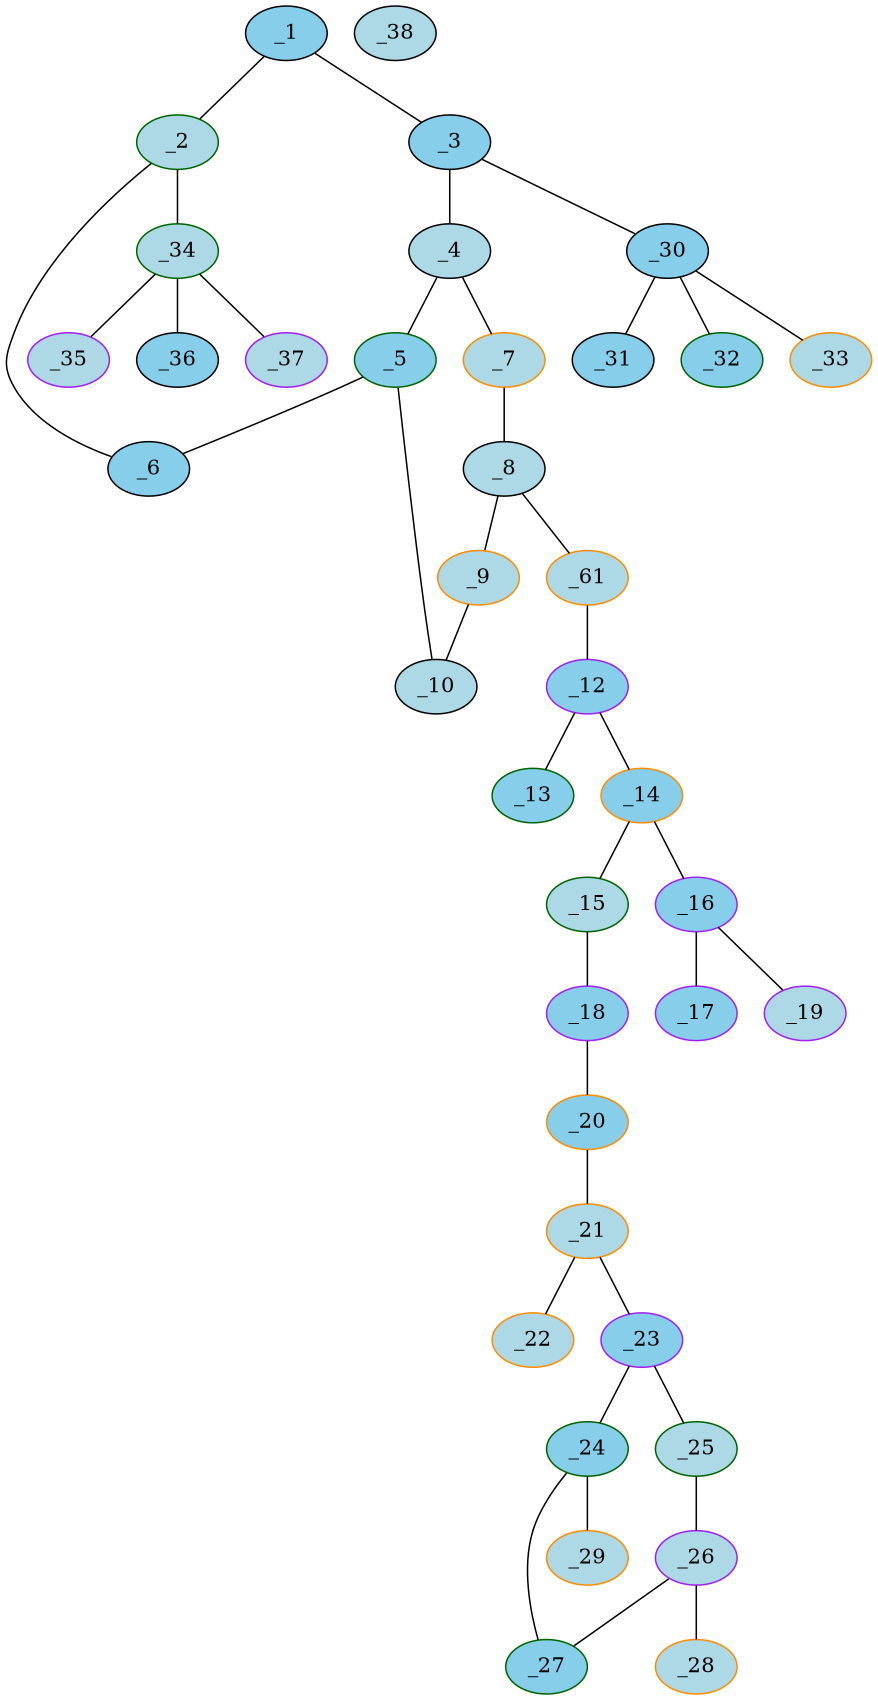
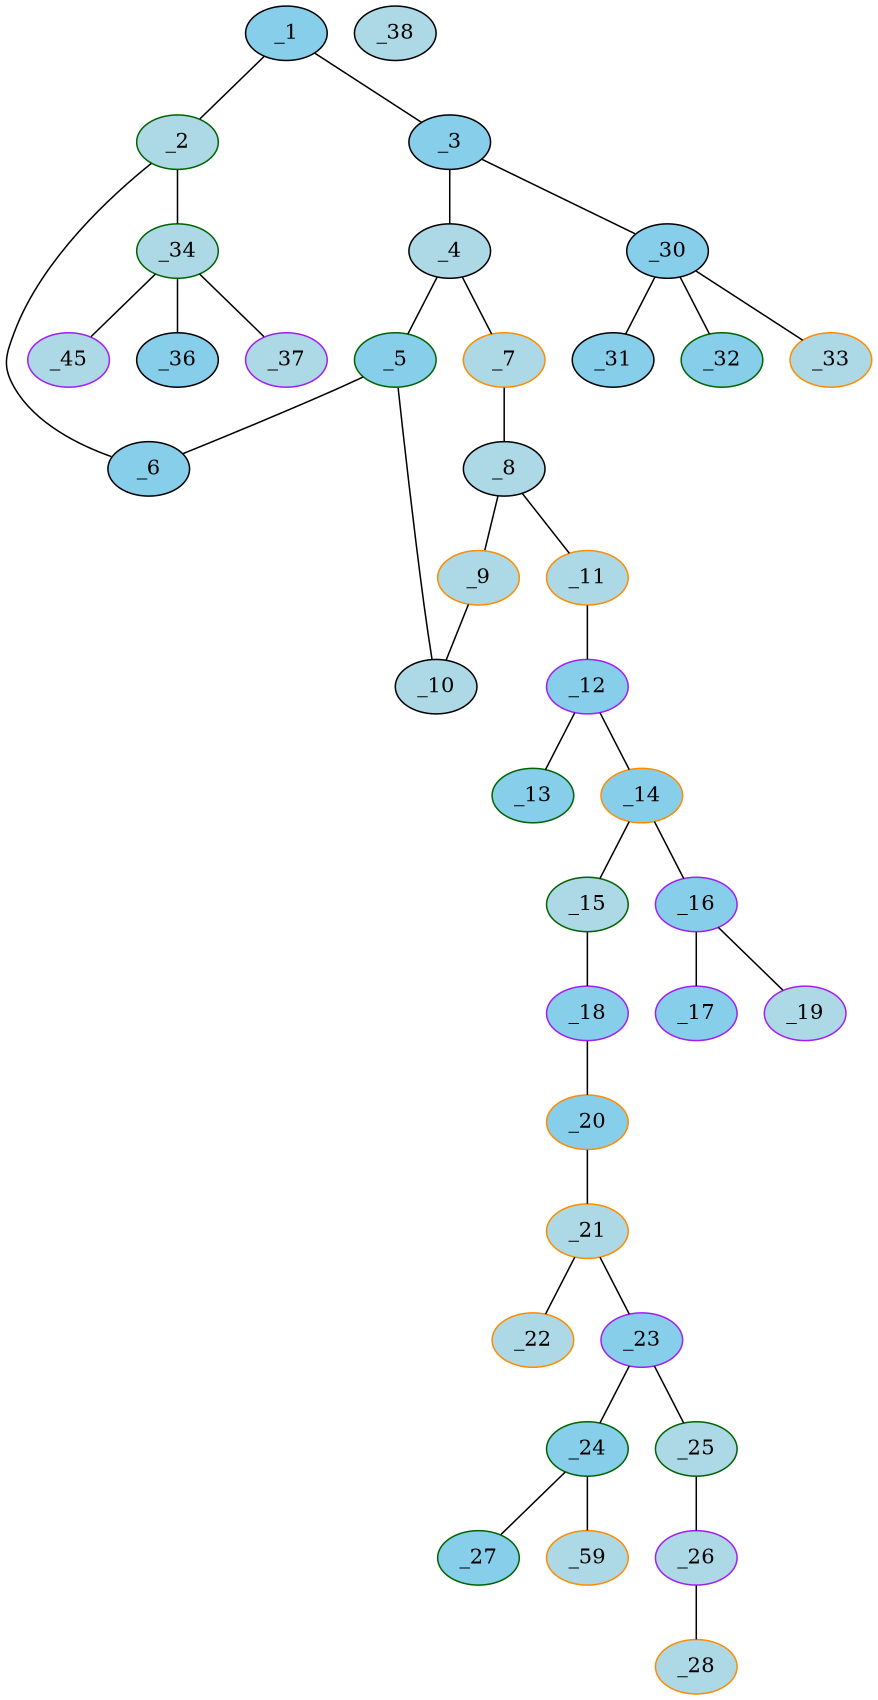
node "_35": label "_35" -> "_45"
node "_61": label "_61" -> "_11"
node "_29": label "_29" -> "_59"
edge "_26" -- "_27": removed
